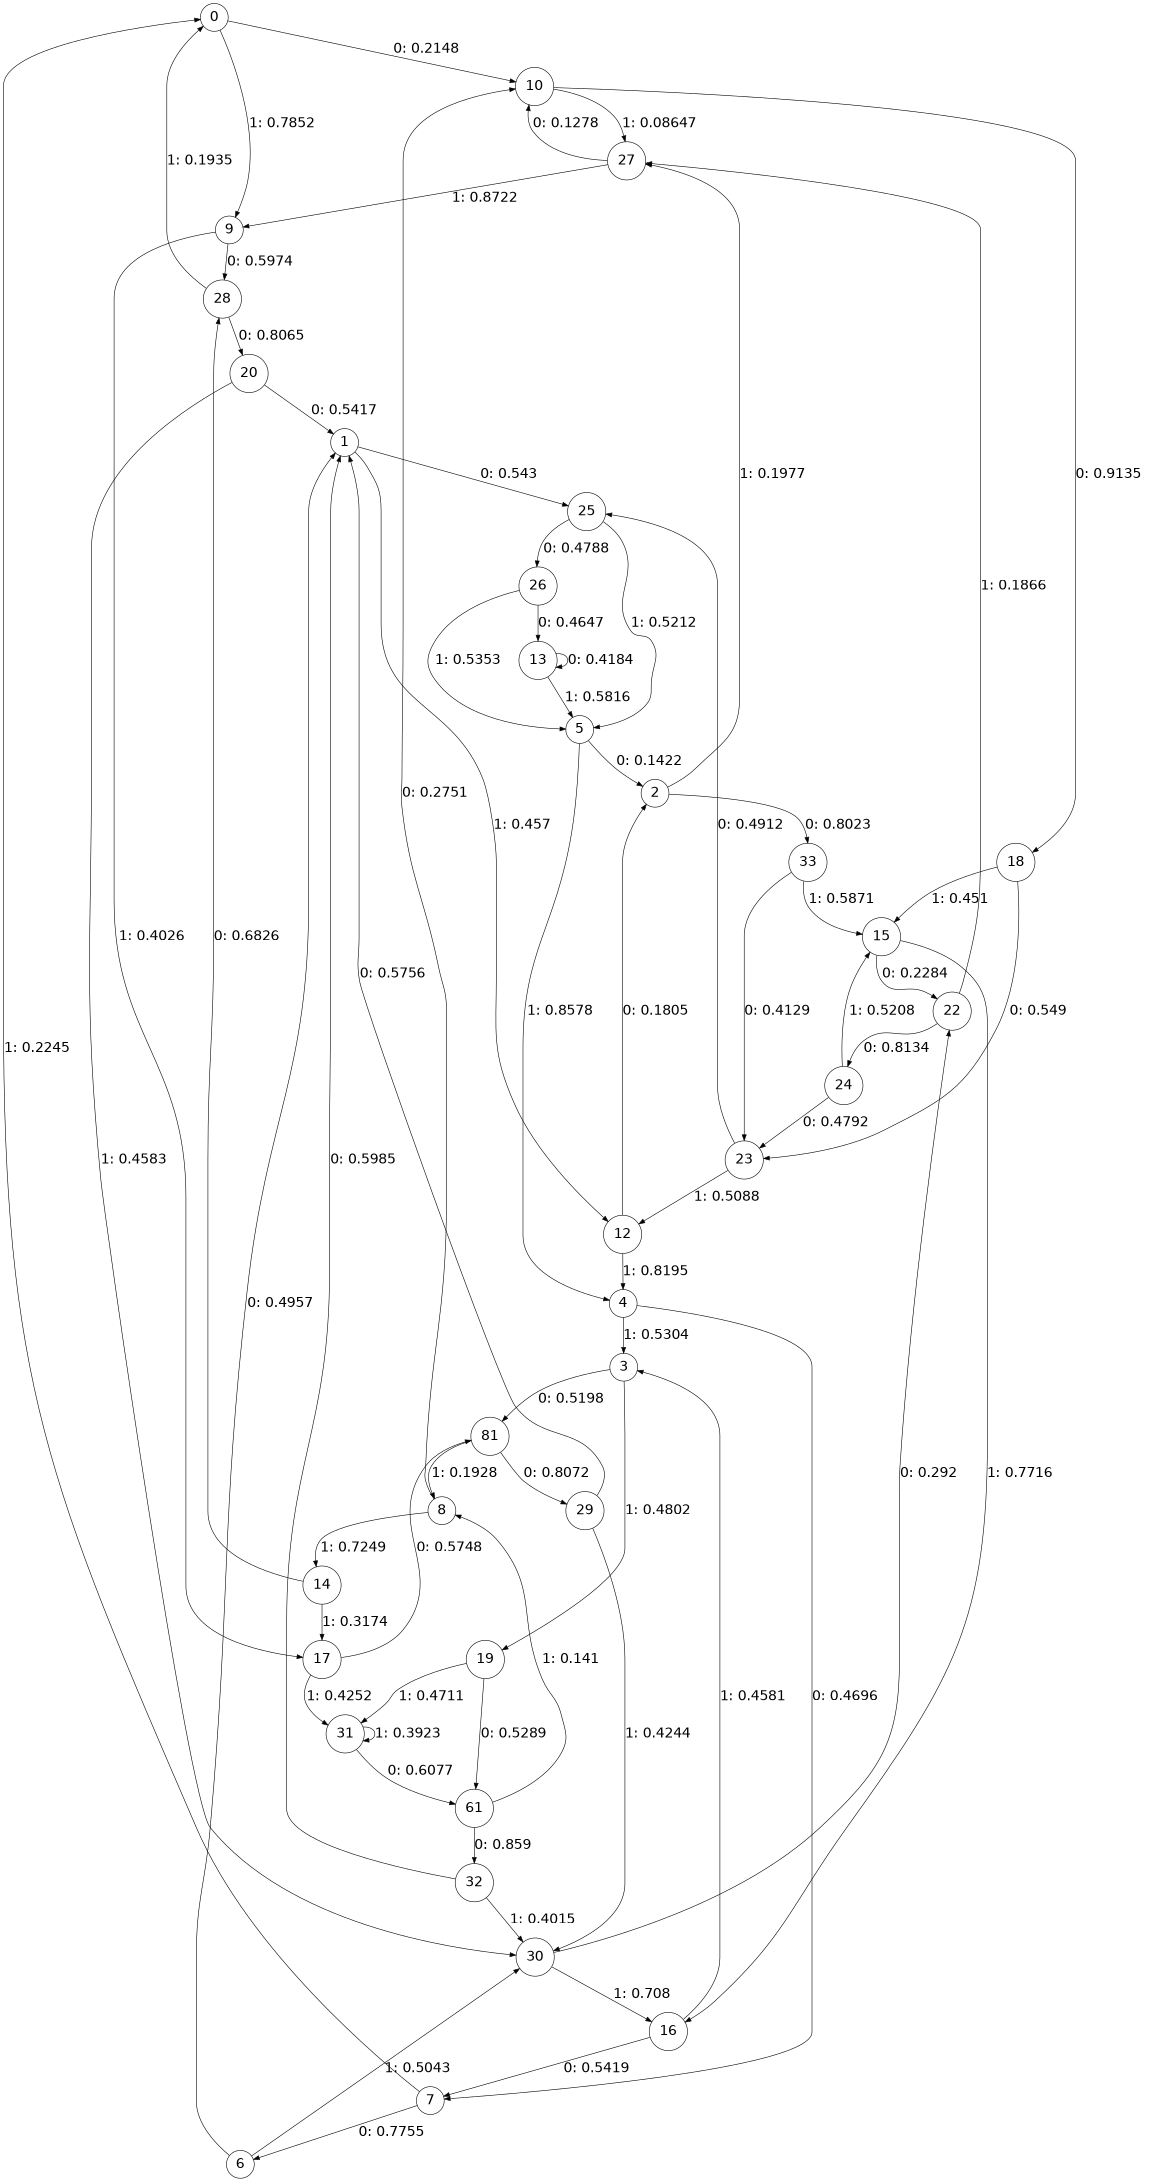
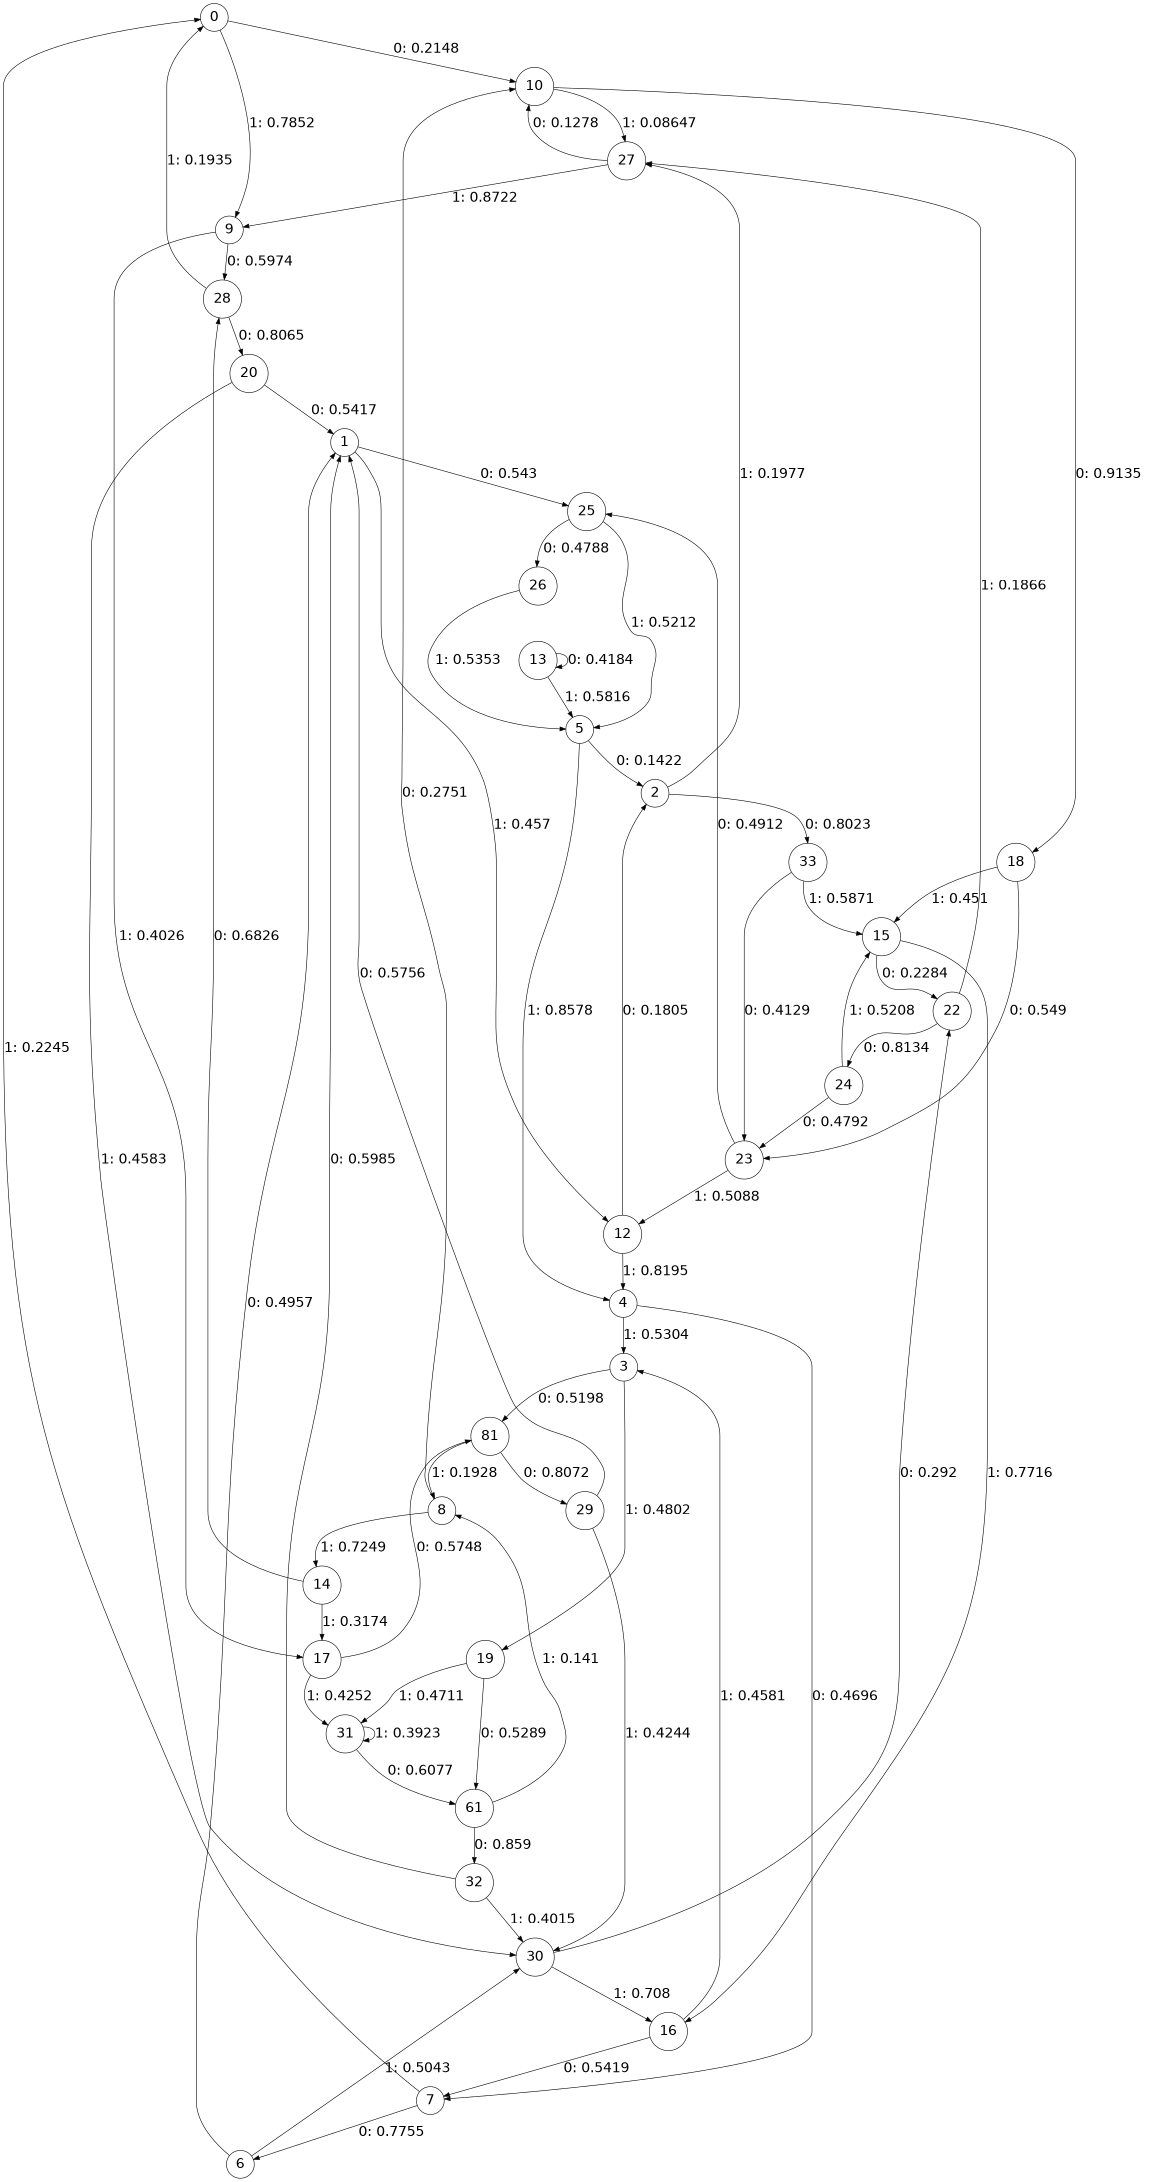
edge "26" -> "13": removed, label "0: 0.4647"
